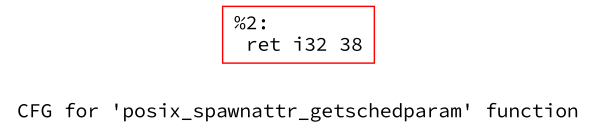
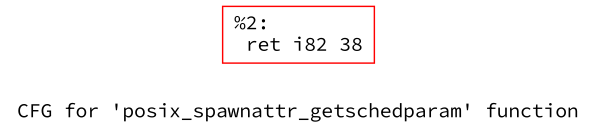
node "%2:": text "ret i32 38" -> "ret i82 38"
